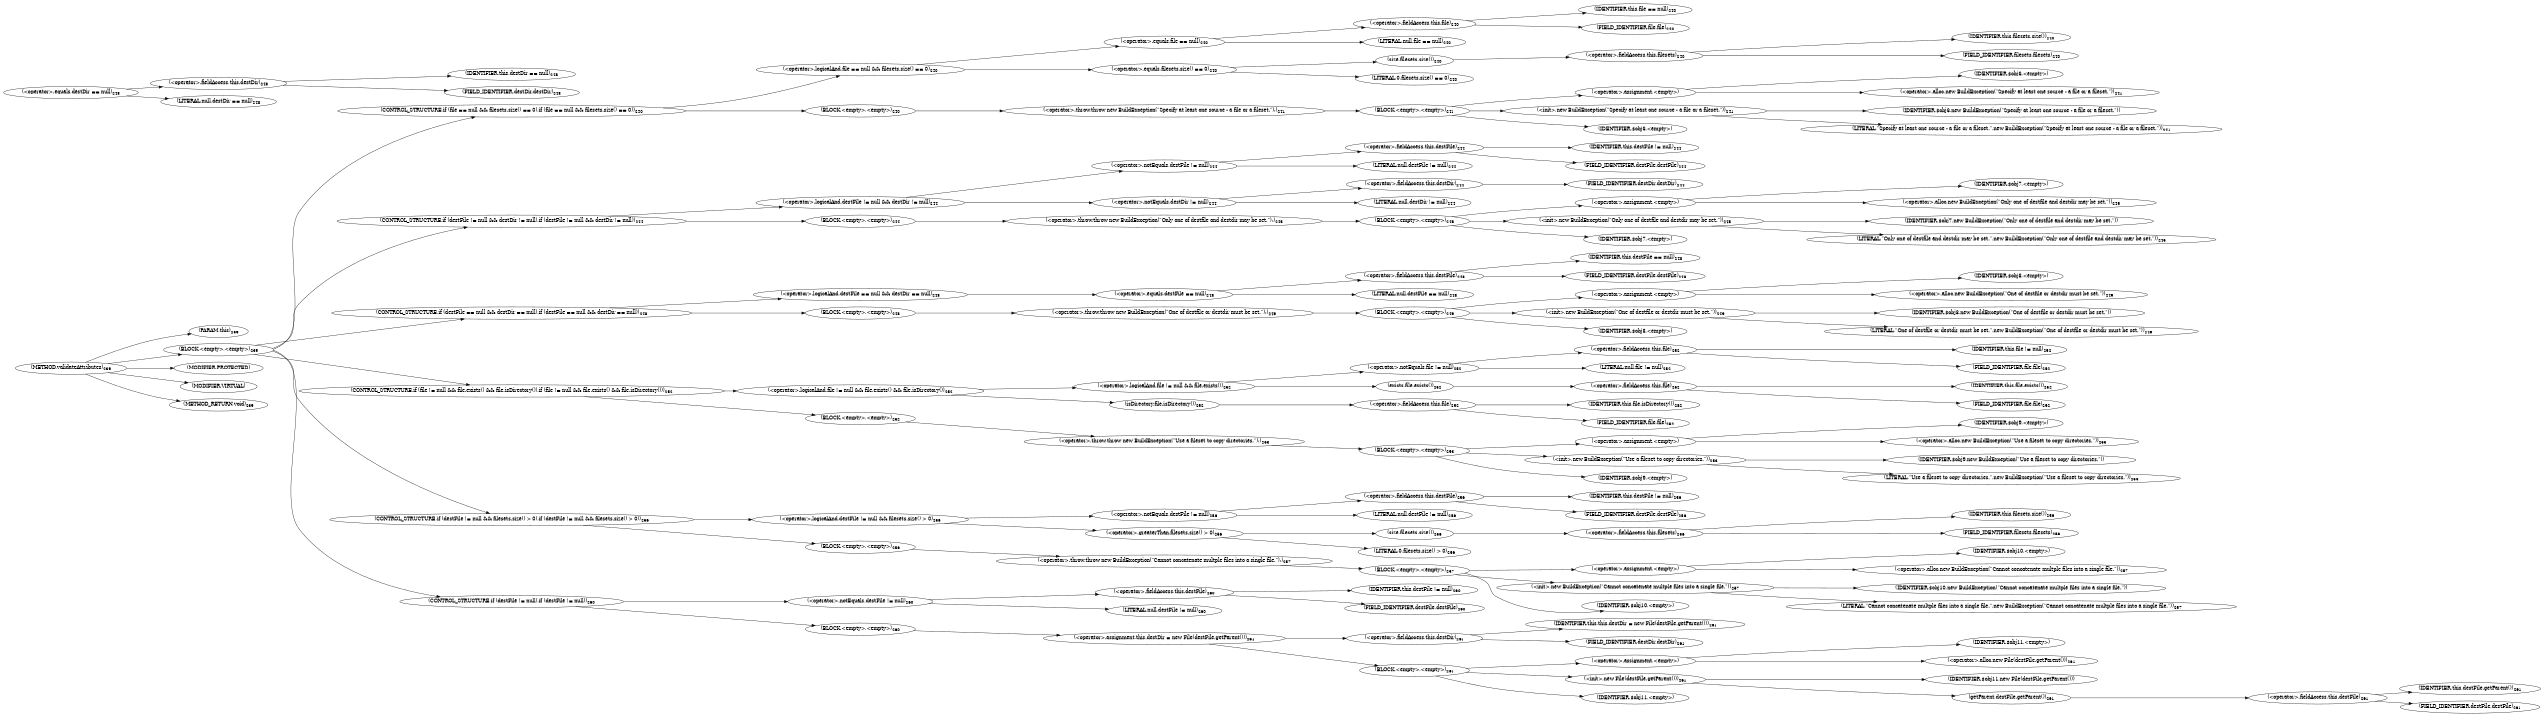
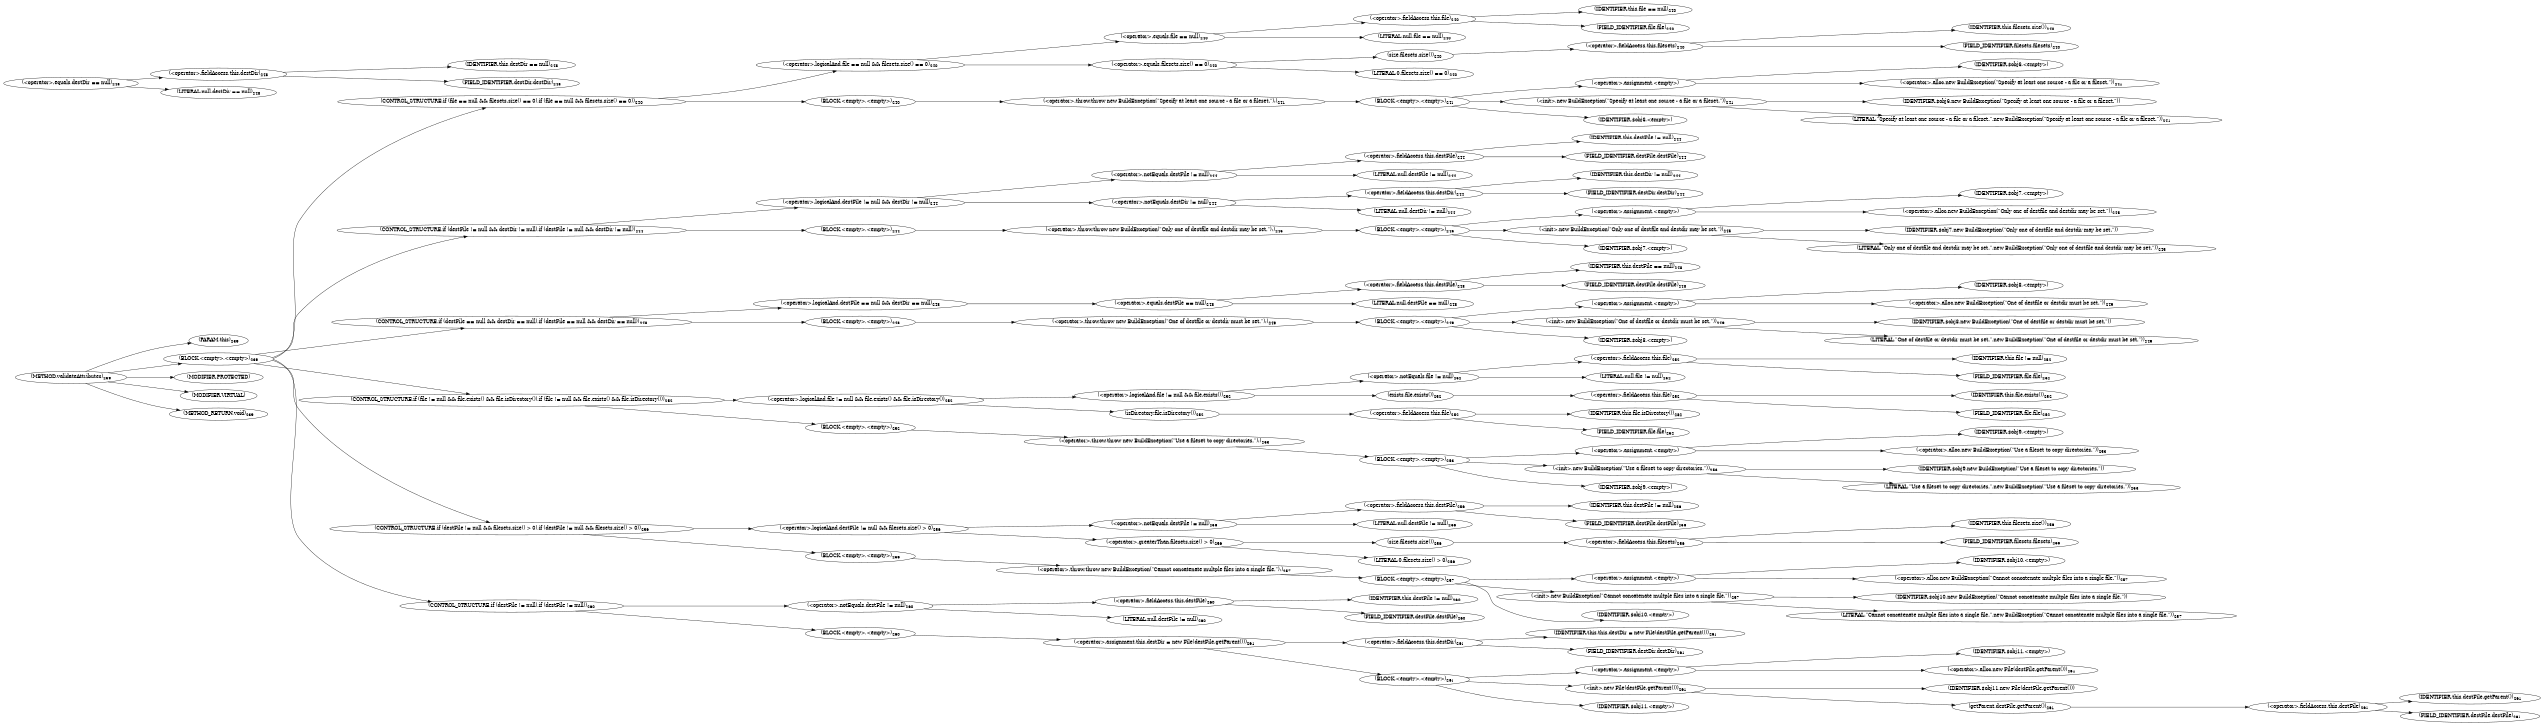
node "(IDENTIFIER,this,destDir != null)": added
